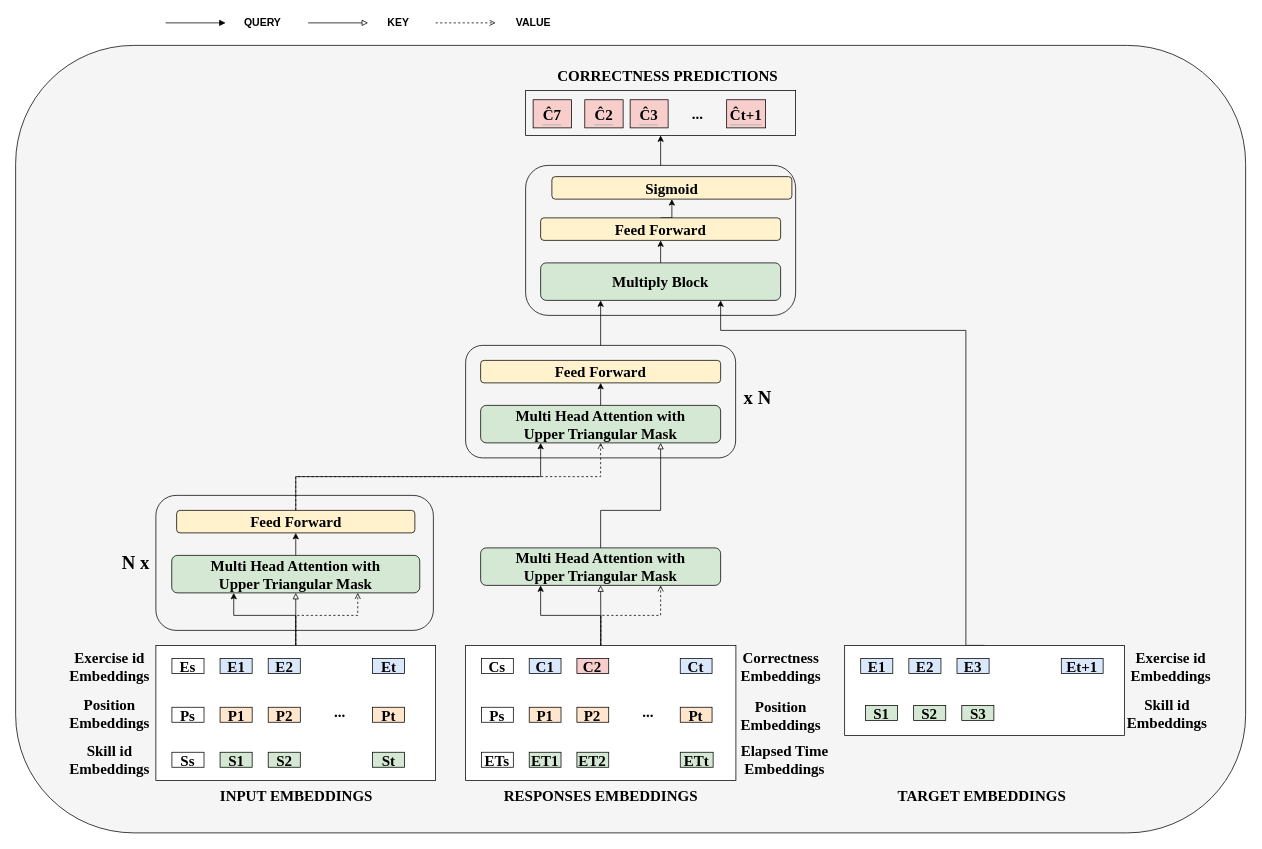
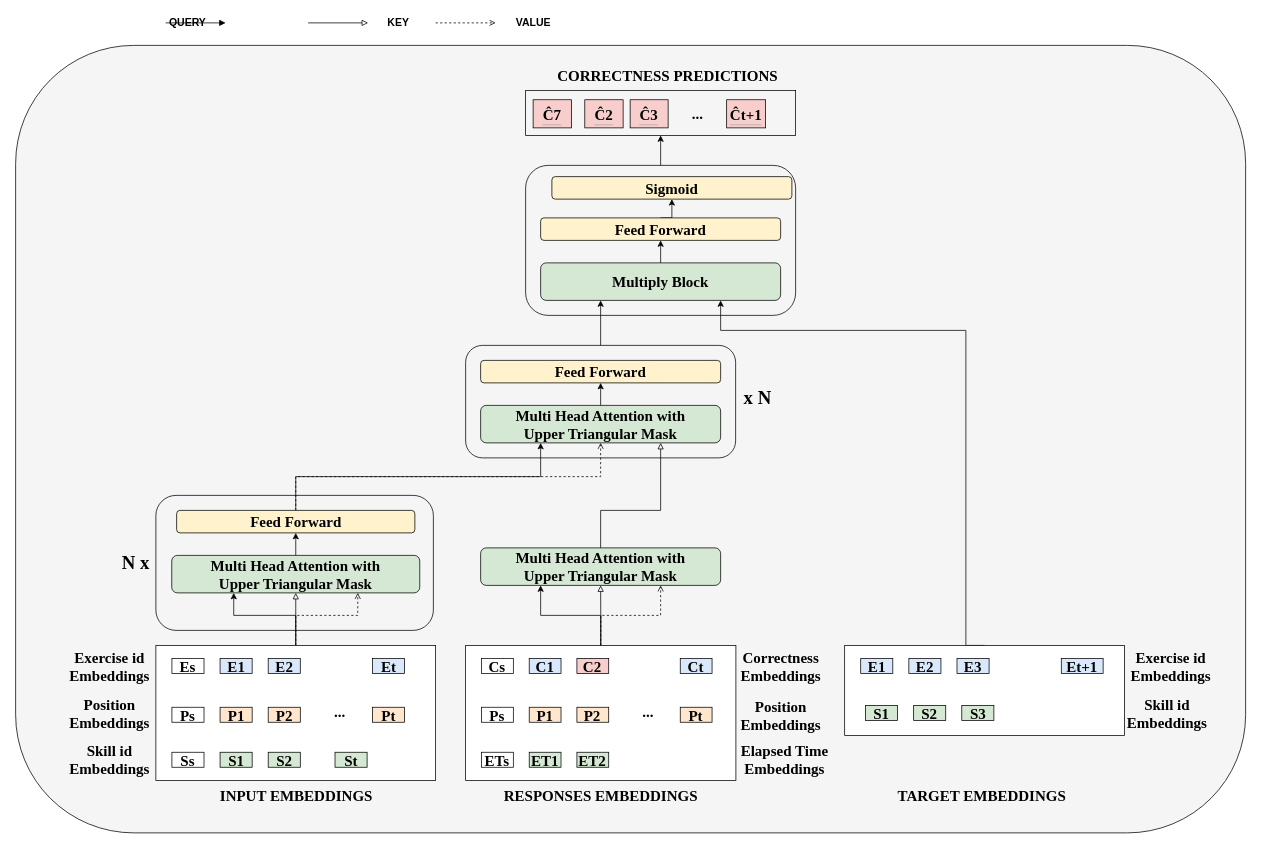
node "QUERY": moved (262, 23) -> (187, 23)
node "St": moved (388, 760) -> (351, 760)
node "ETt": removed
